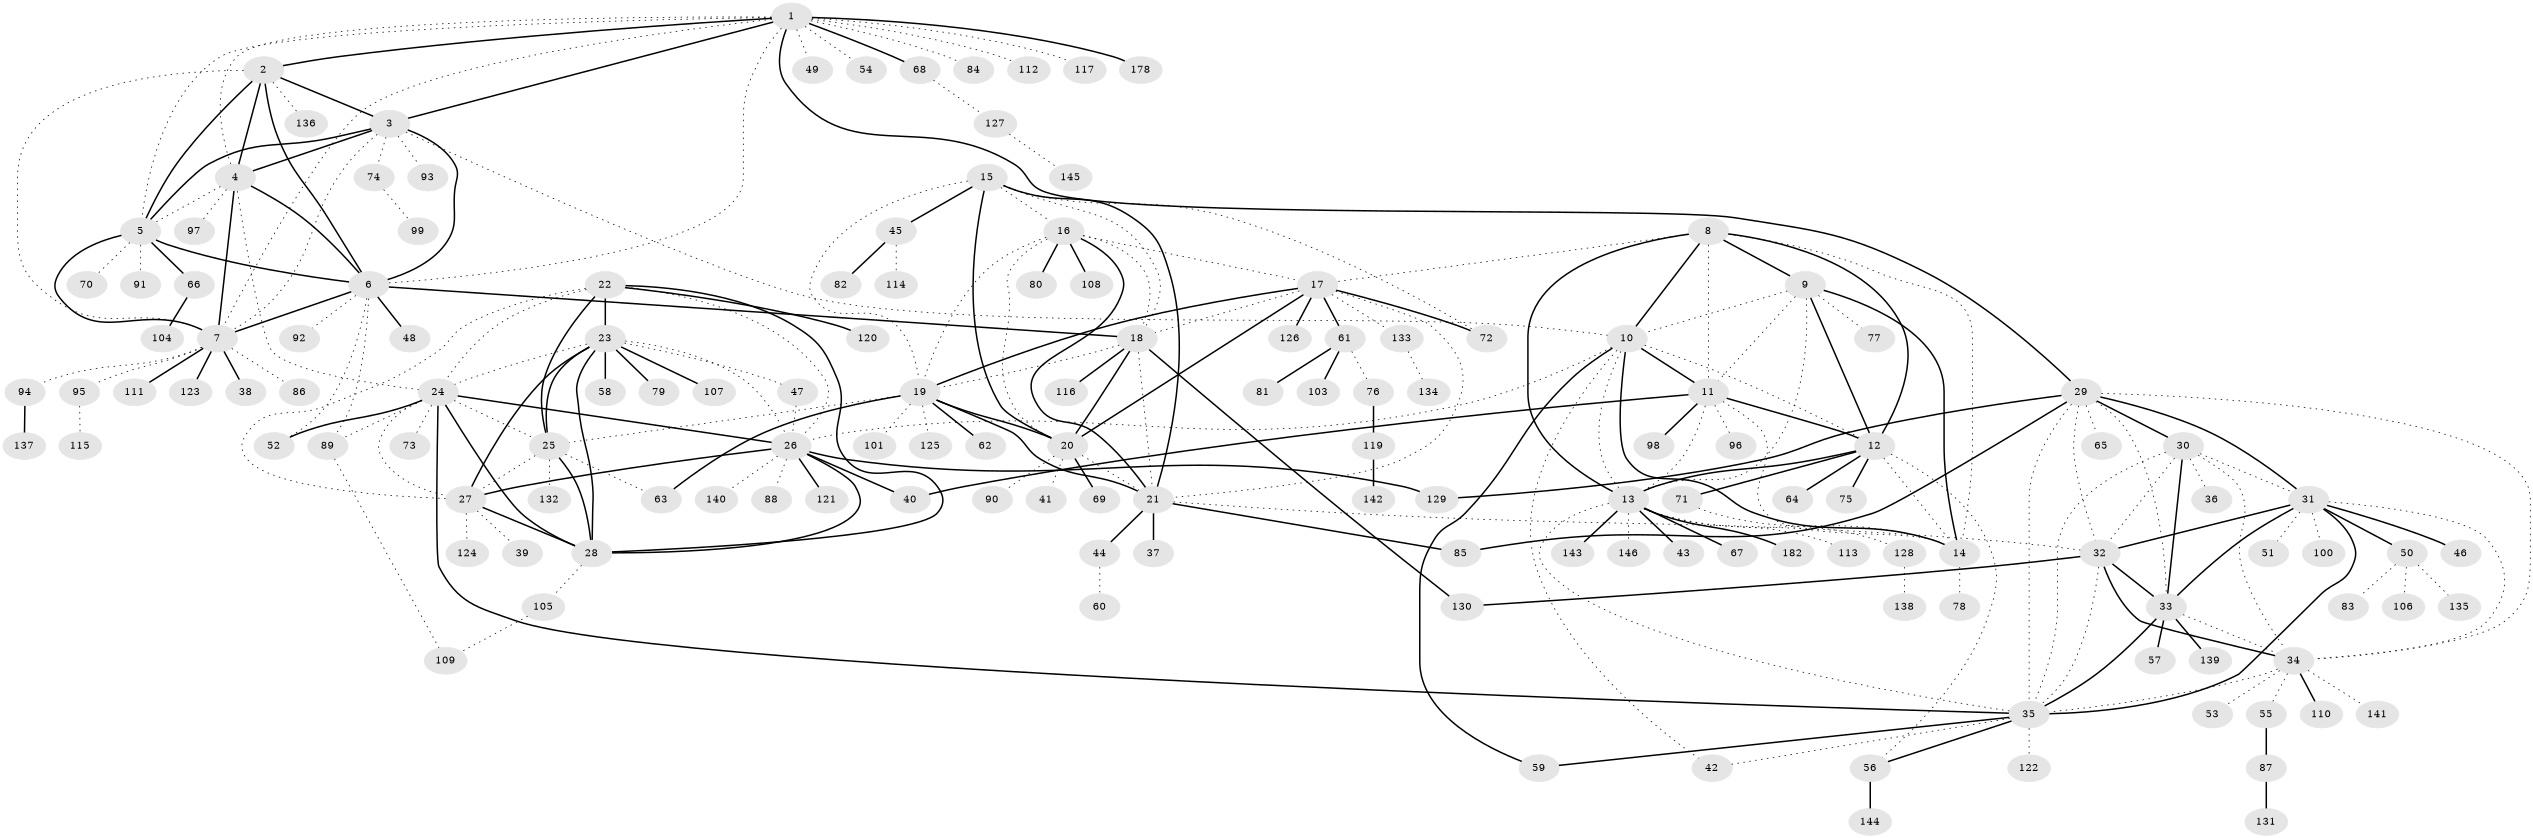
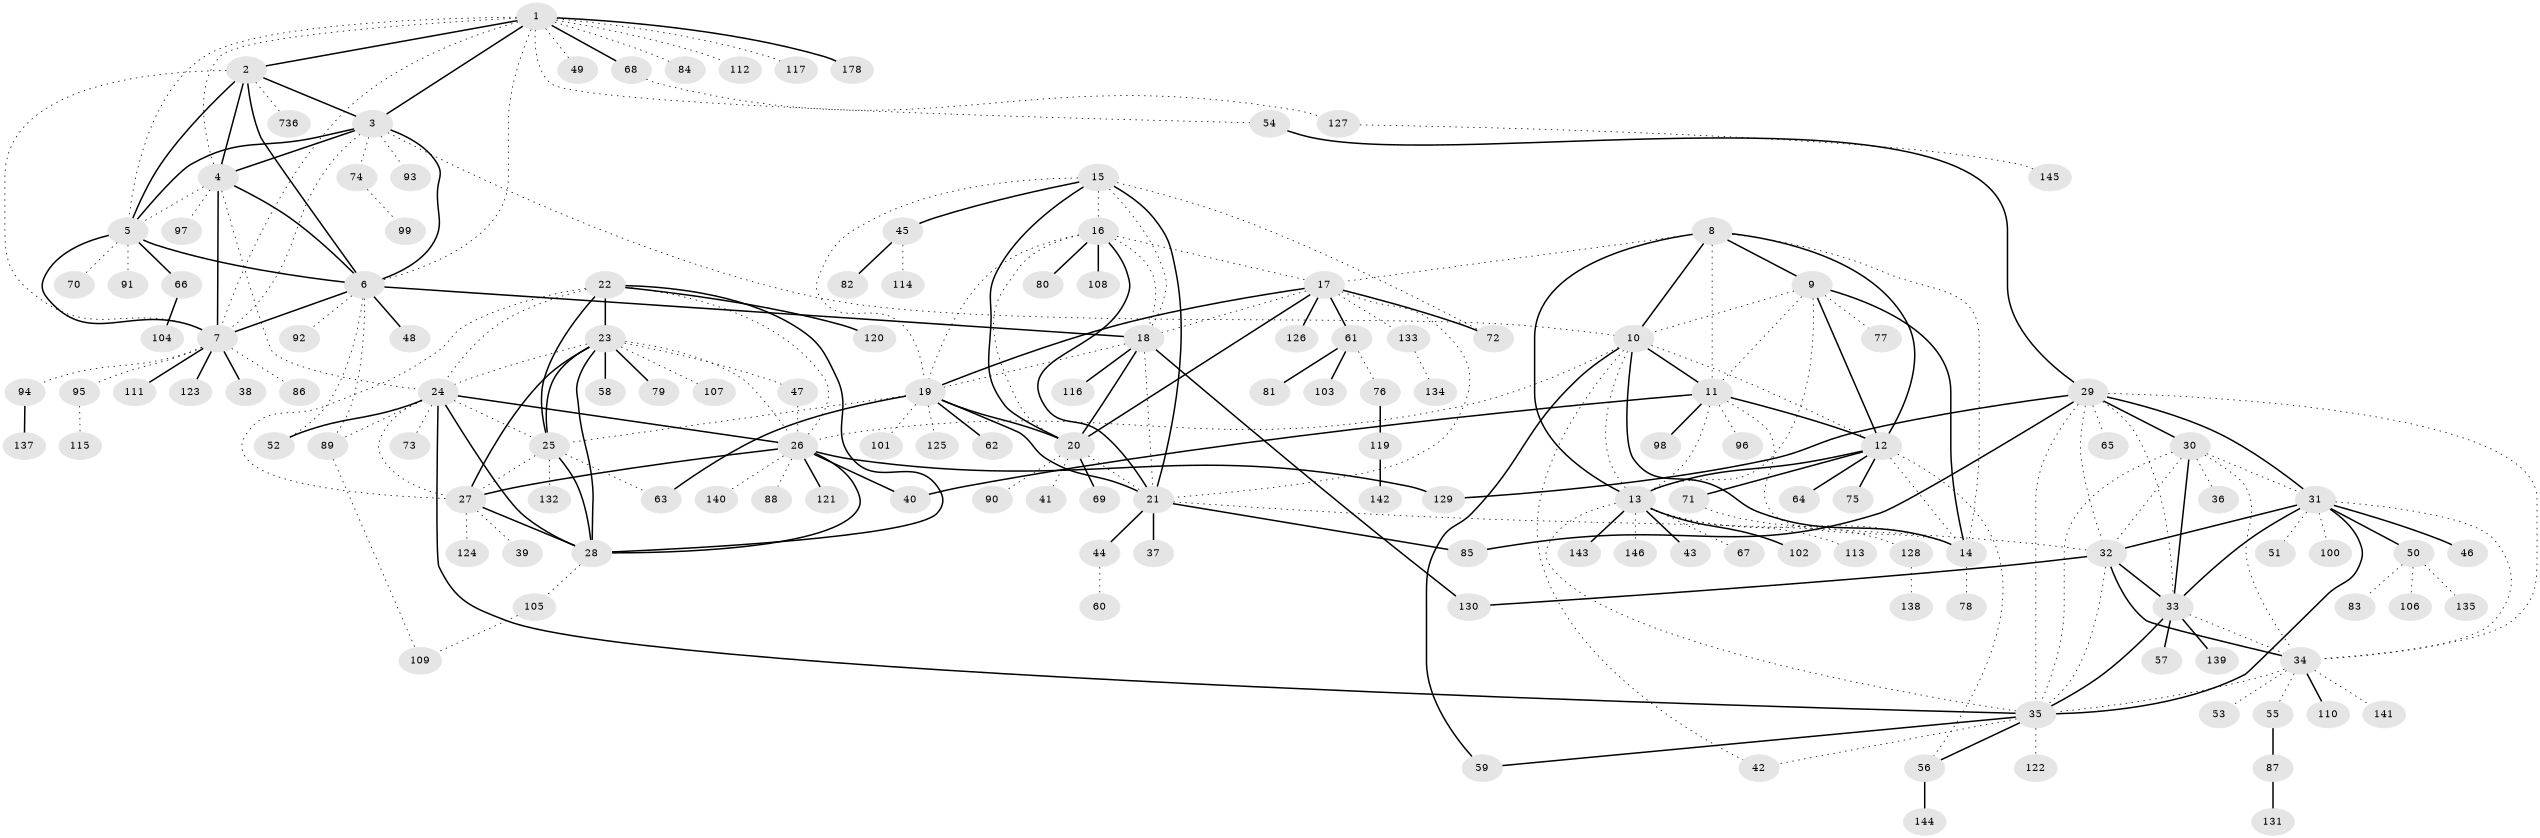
node "136": label "136" -> "736"
edge "1" -- "29": now "54" -- "29"
edge "23" -- "107": style bold -> dotted
edge "13" -- "67": style bold -> dotted
node "182": label "182" -> "102"
